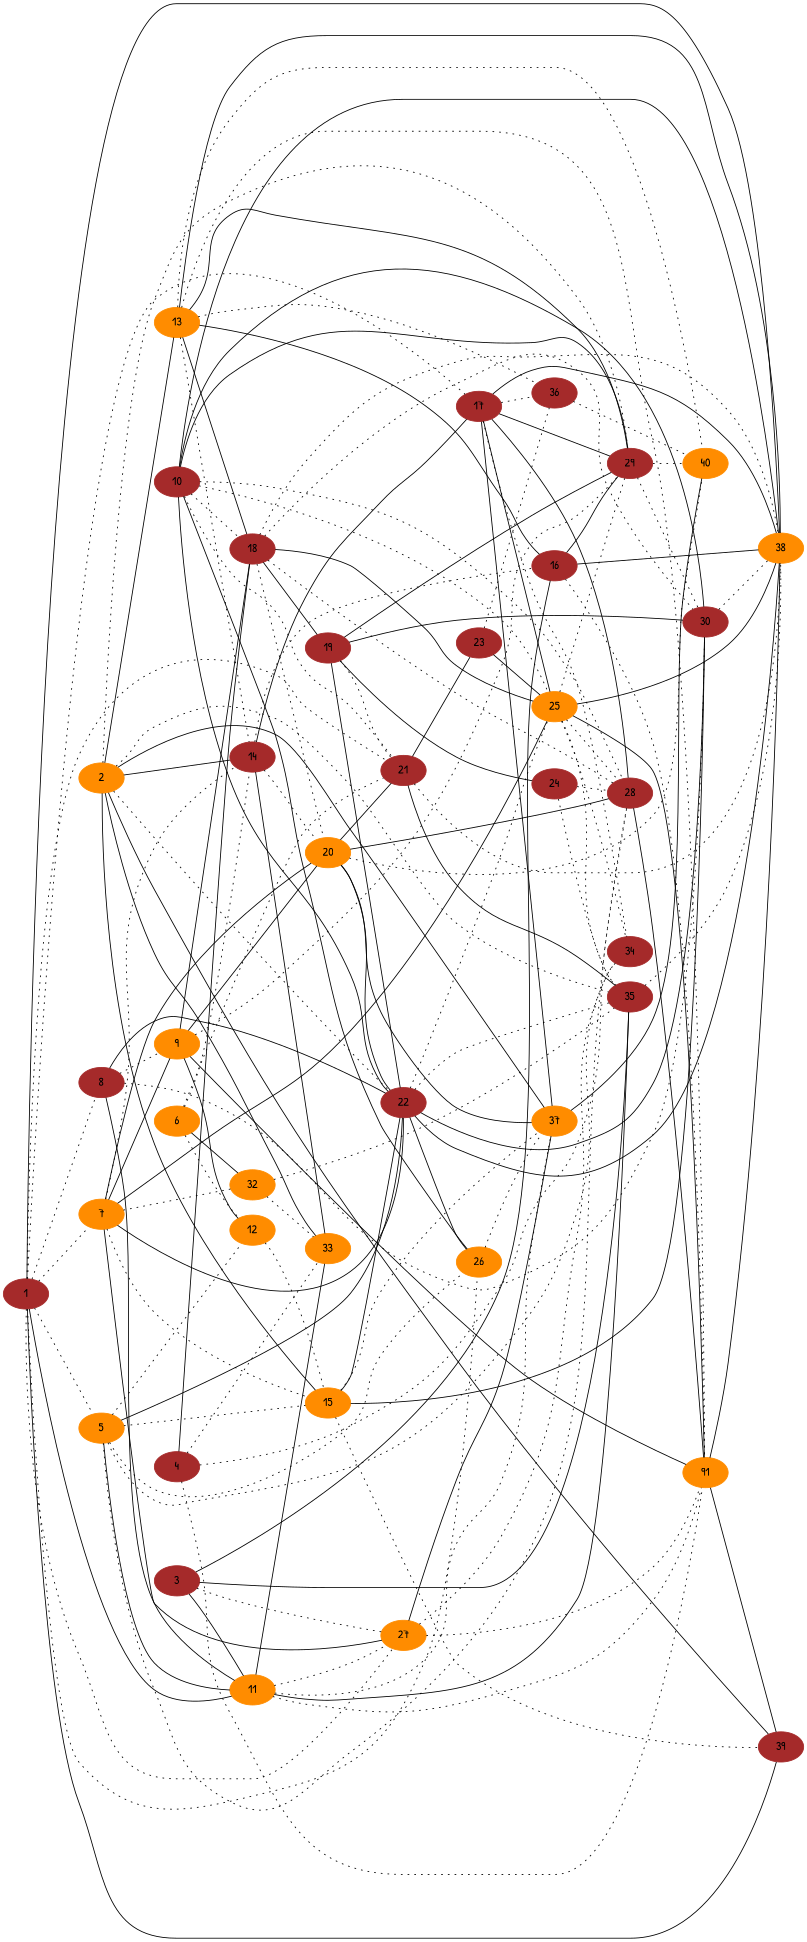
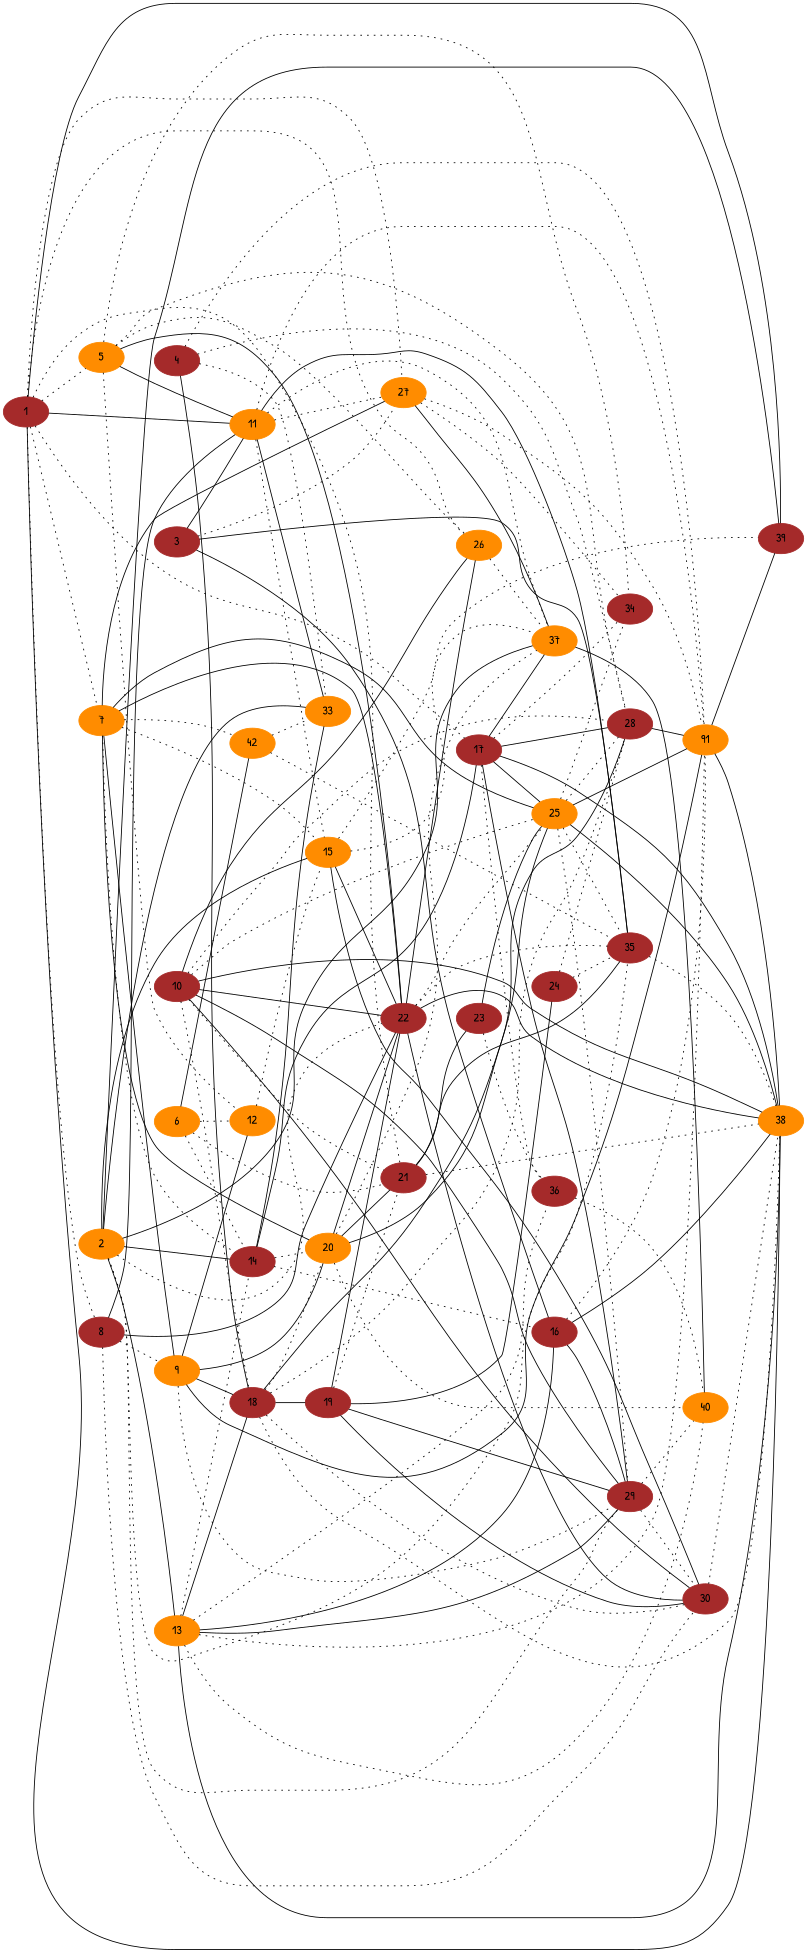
edge "20" -- "37": style solid -> dotted
node "32": label "32" -> "42"
edge "15" -- "5": now "15" -- "11"
